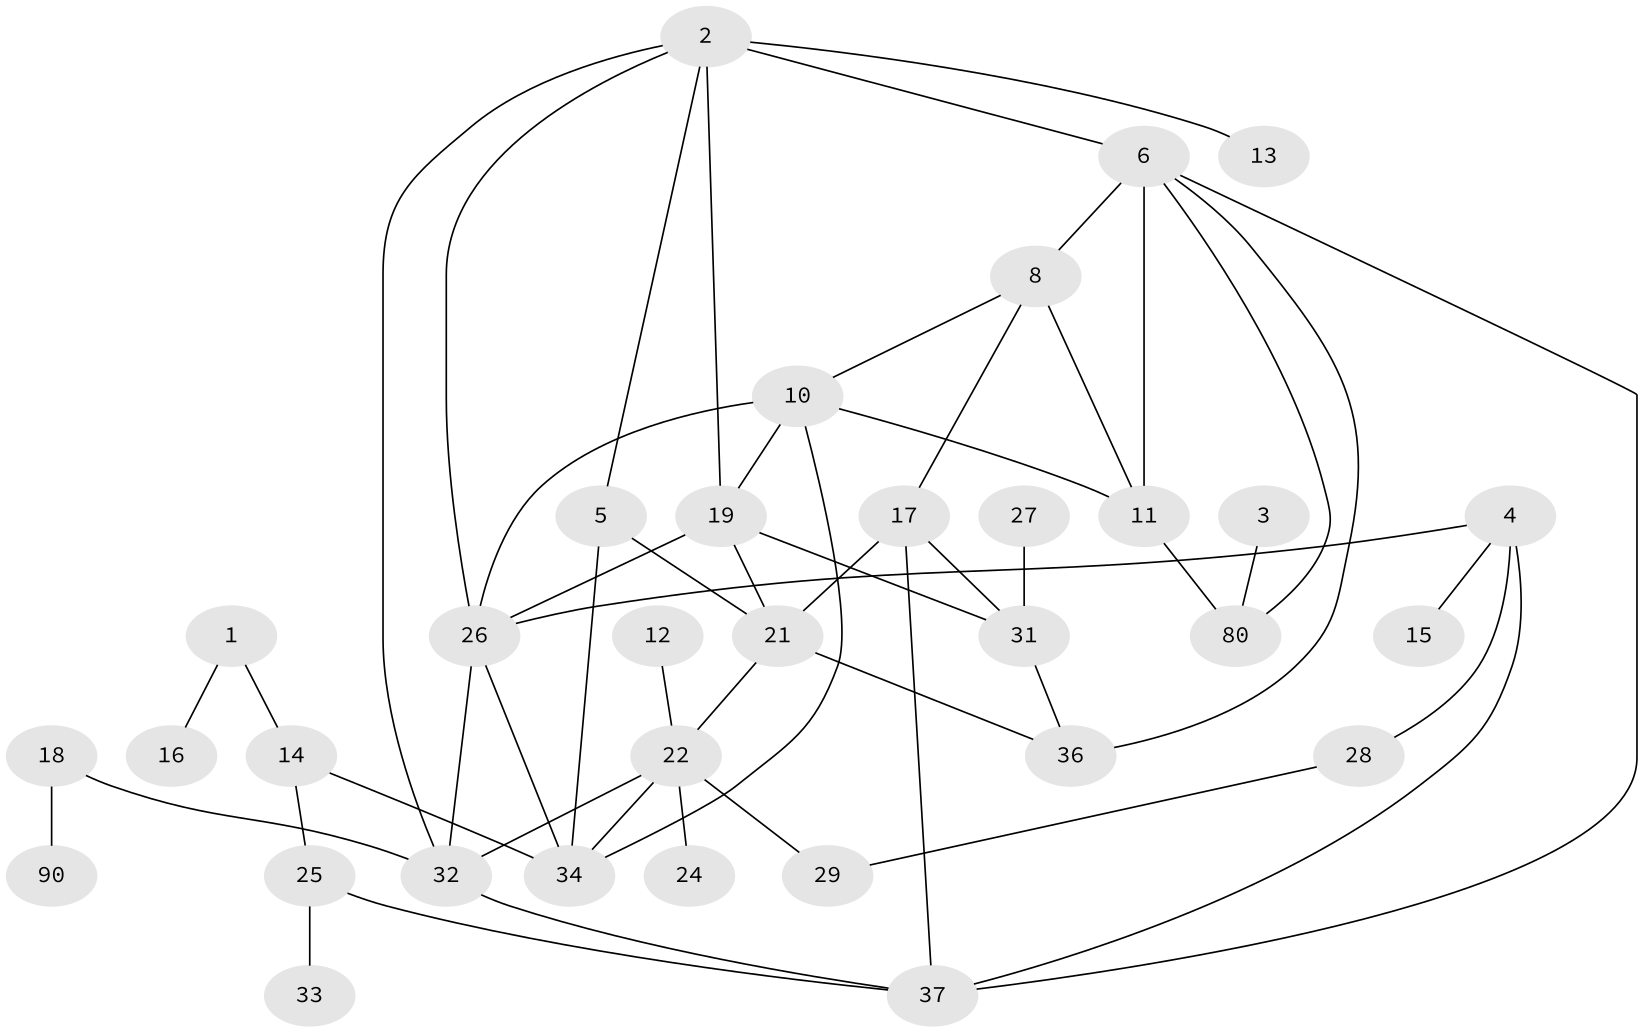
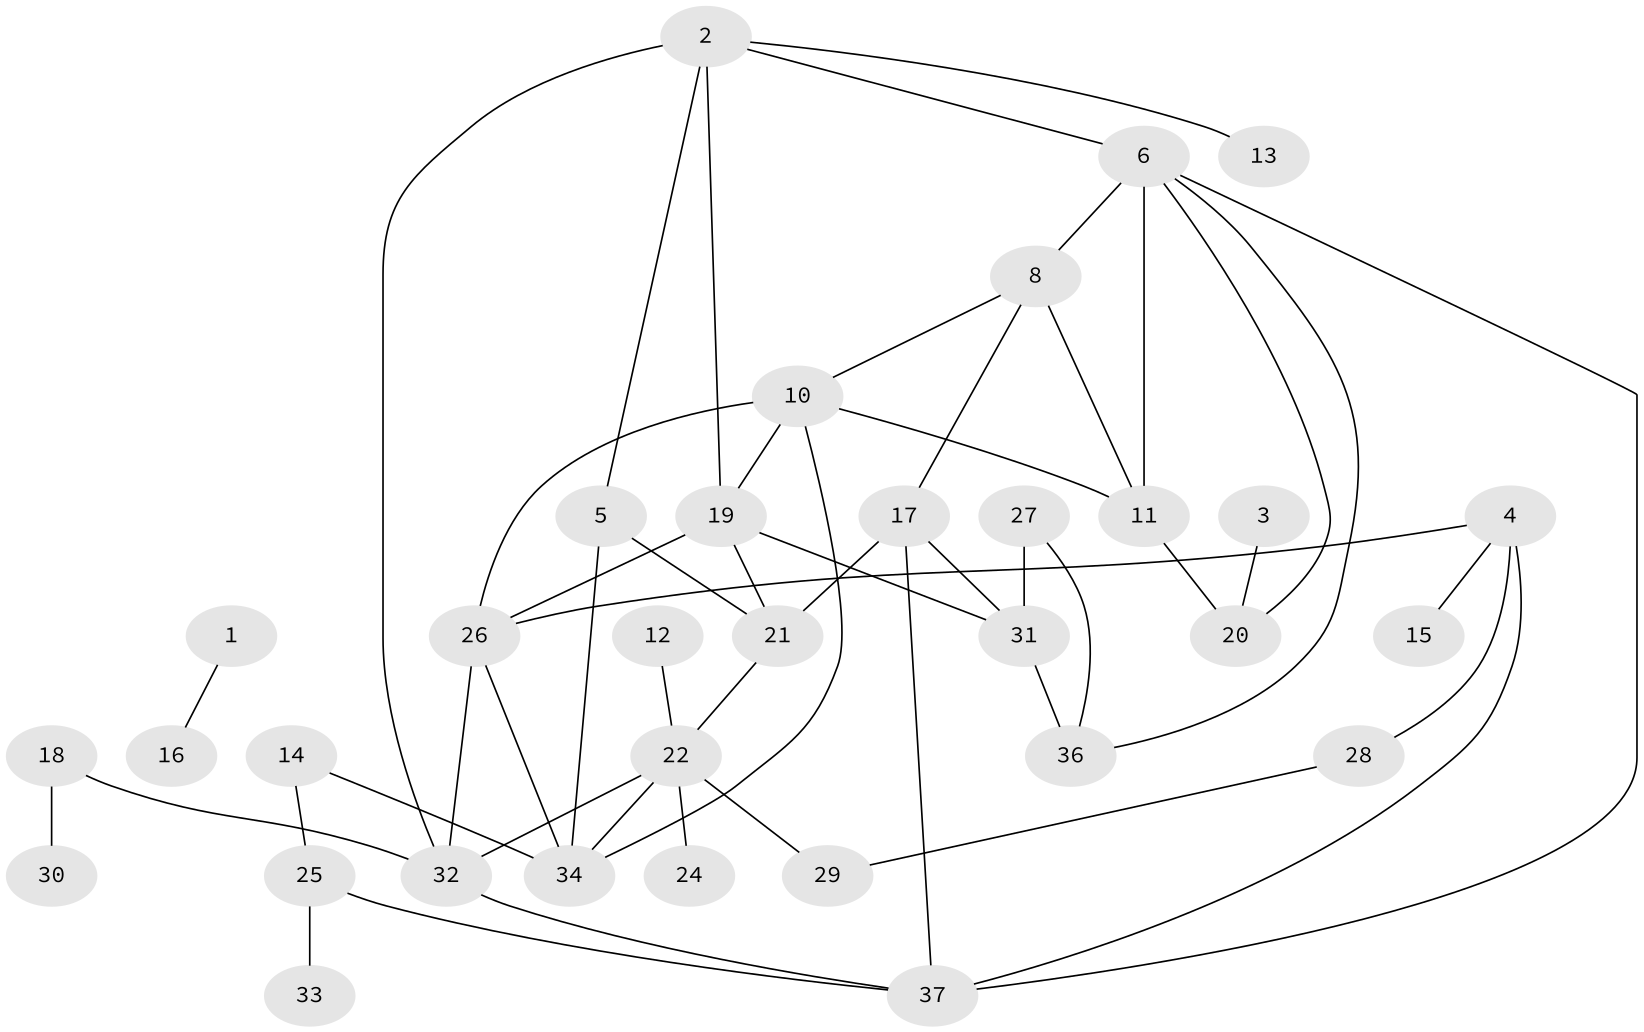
edge "2" -- "26": removed
node "80": label "80" -> "20"
edge "1" -- "14": removed
edge "21" -- "36": now "27" -- "36"
node "90": label "90" -> "30"
